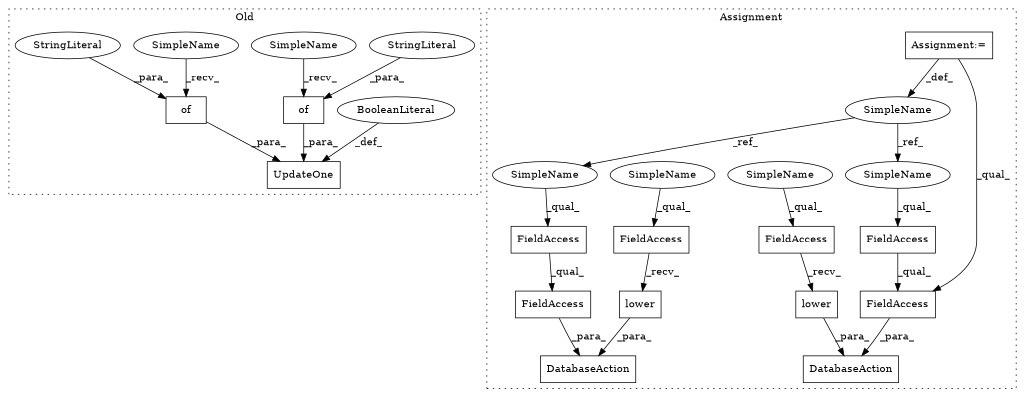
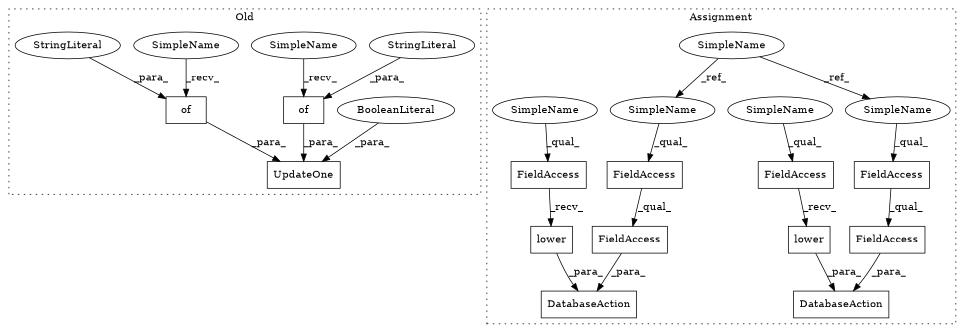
node "Assignment:=": removed
edge "BooleanLiteral" -> "UpdateOne": label "_def_" -> "_para_"
